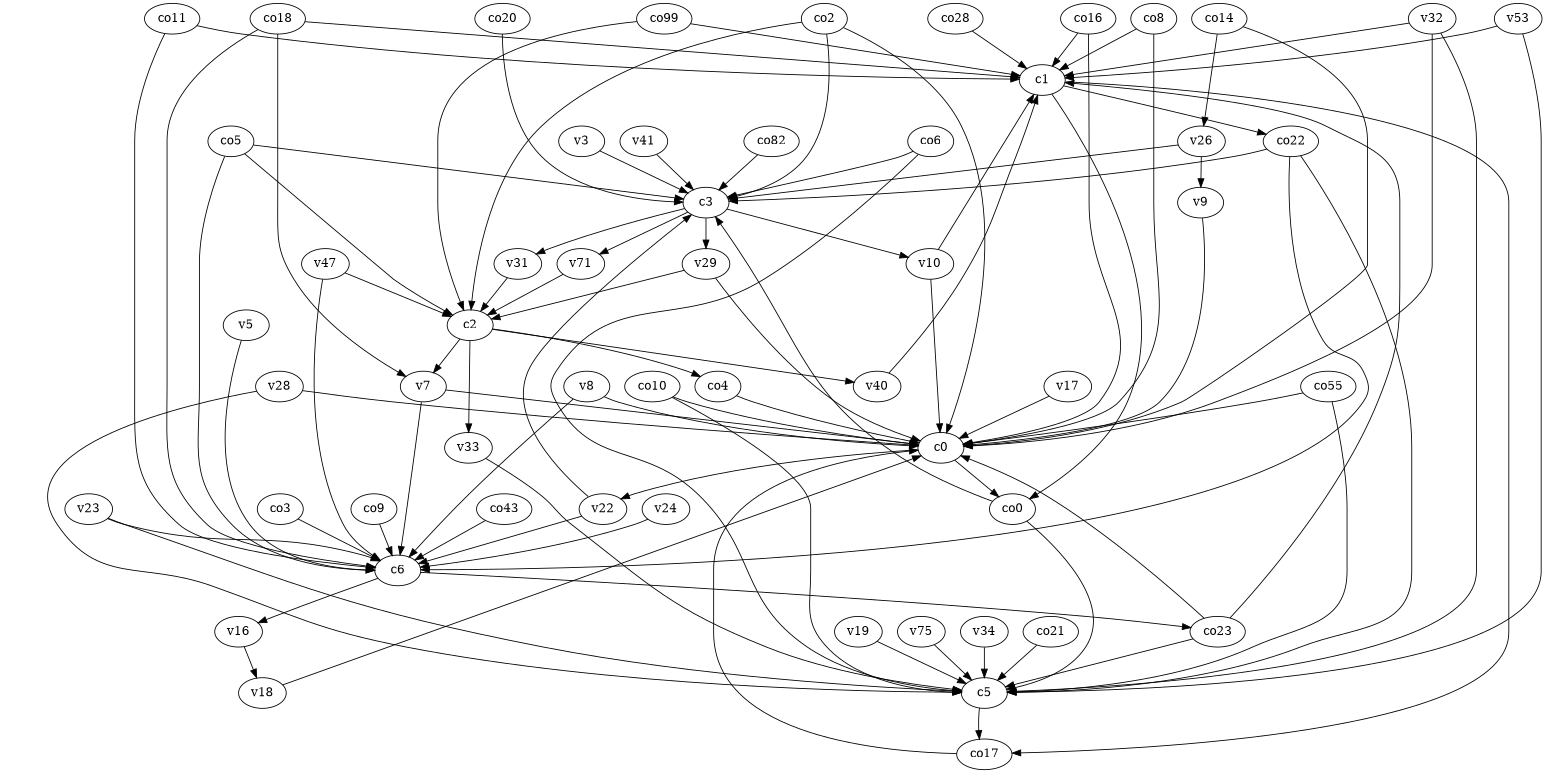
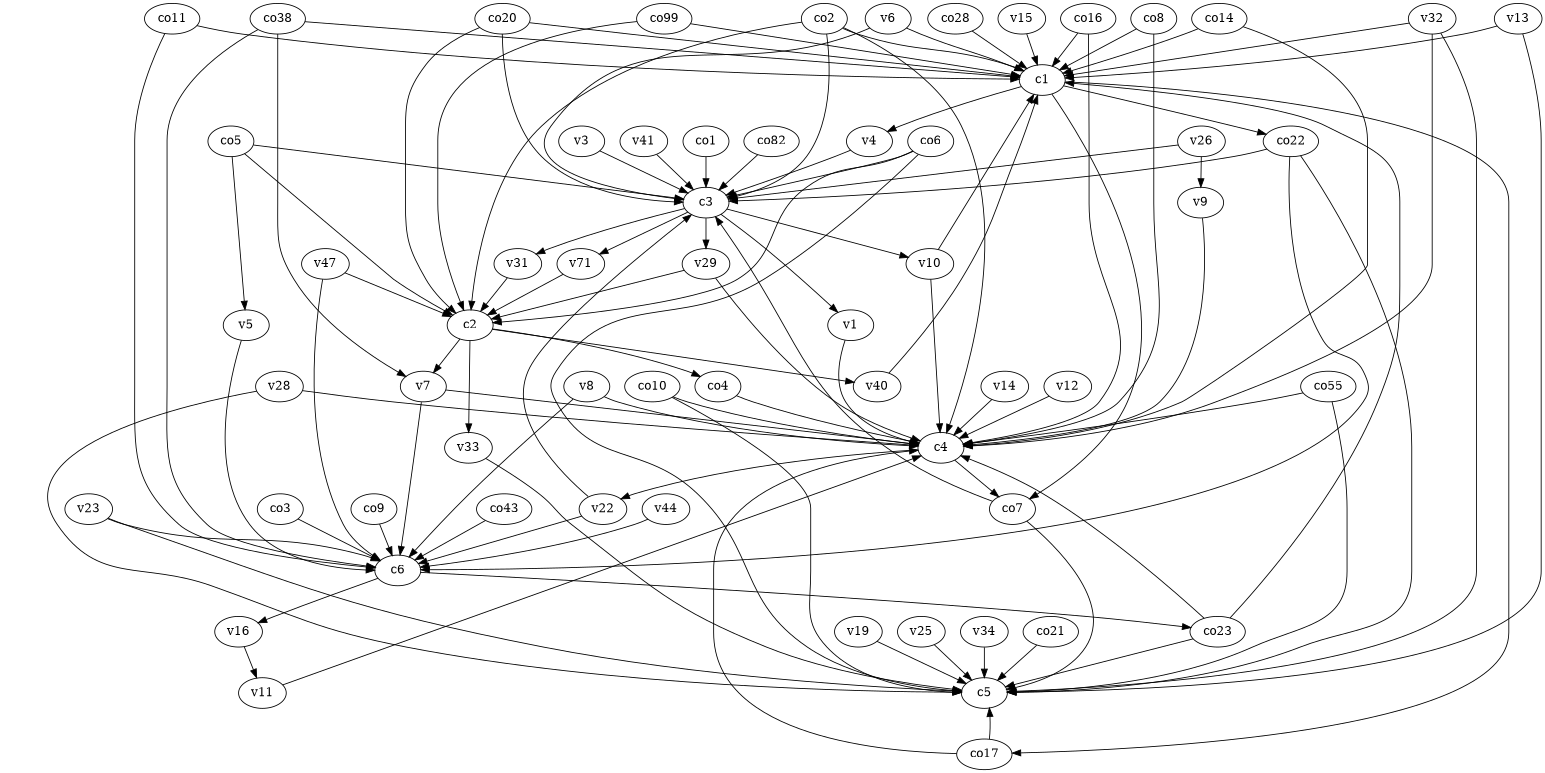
node "co18": label "co18" -> "co38"
node "v6": added
node "v15": added
node "v53": label "v53" -> "v13"
edge "co20" -> "c1": added
edge "co2" -> "c1": added
edge "co14" -> "v26": now "co14" -> "c1"
node "co1": added
node "v4": added
edge "co20" -> "c2": added
edge "co6" -> "c2": added
node "v1": added
node "v14": added
node "v17": label "v17" -> "v12"
edge "co5" -> "c6": now "co5" -> "v5"
node "c0": label "c0" -> "c4"
node "v24": label "v24" -> "v44"
node "co0": label "co0" -> "co7"
node "v75": label "v75" -> "v25"
node "v18": label "v18" -> "v11"
edge "c5" -> "co17": reversed
